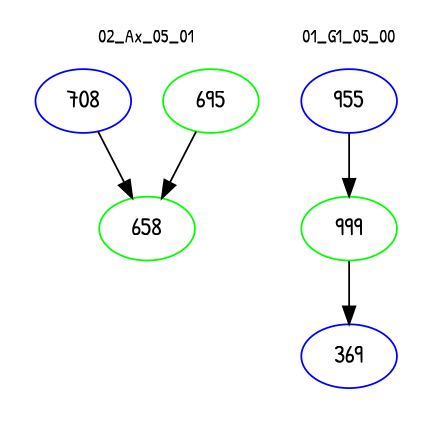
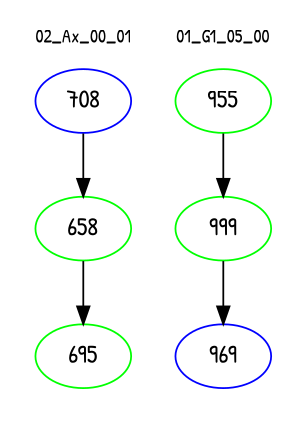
cluster "02_Ax_05_01": label "02_Ax_05_01" -> "02_Ax_00_01"
node "955": color blue -> green
edge "695" -> "658": reversed
node "369": label "369" -> "969"
